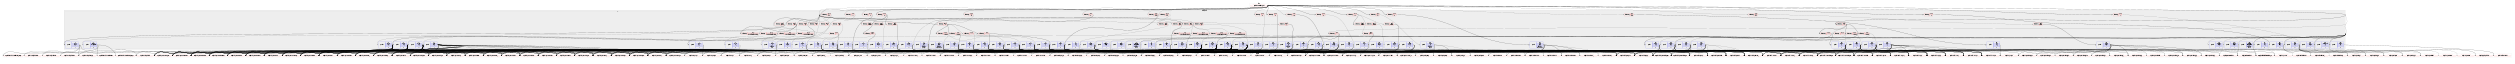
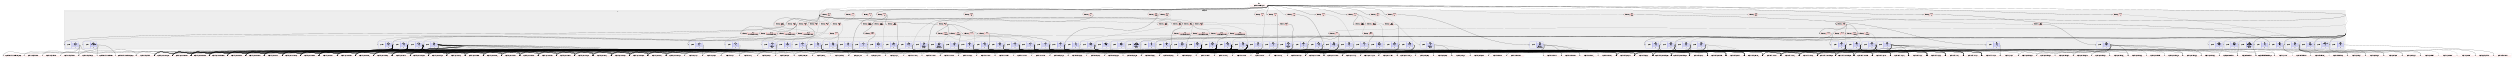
node "portage://dev-libs/openssl-1.0.2u-r1": removed
